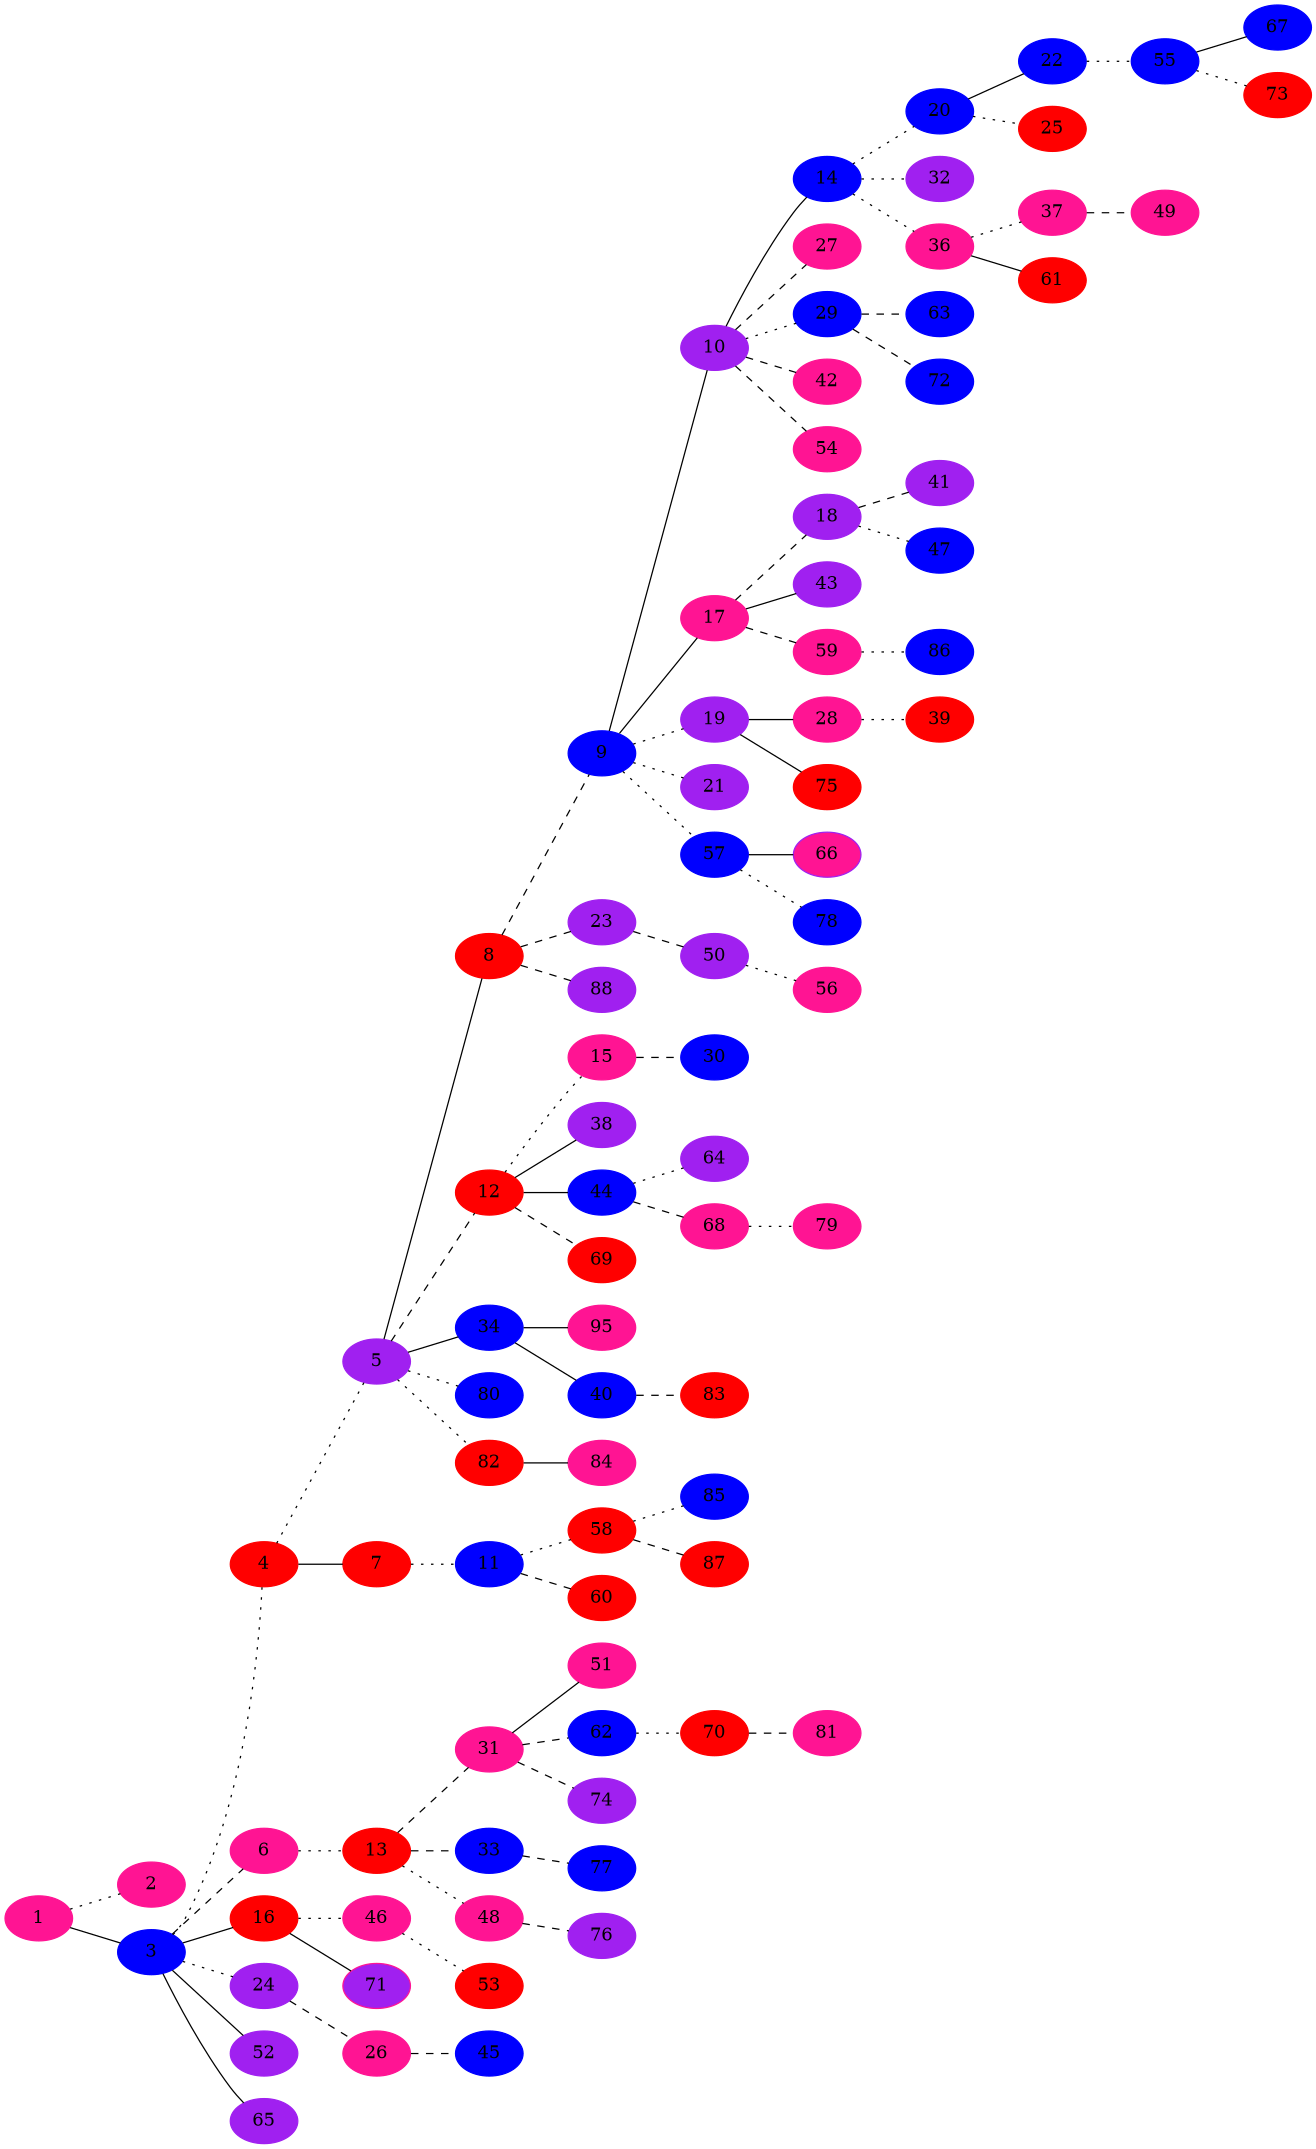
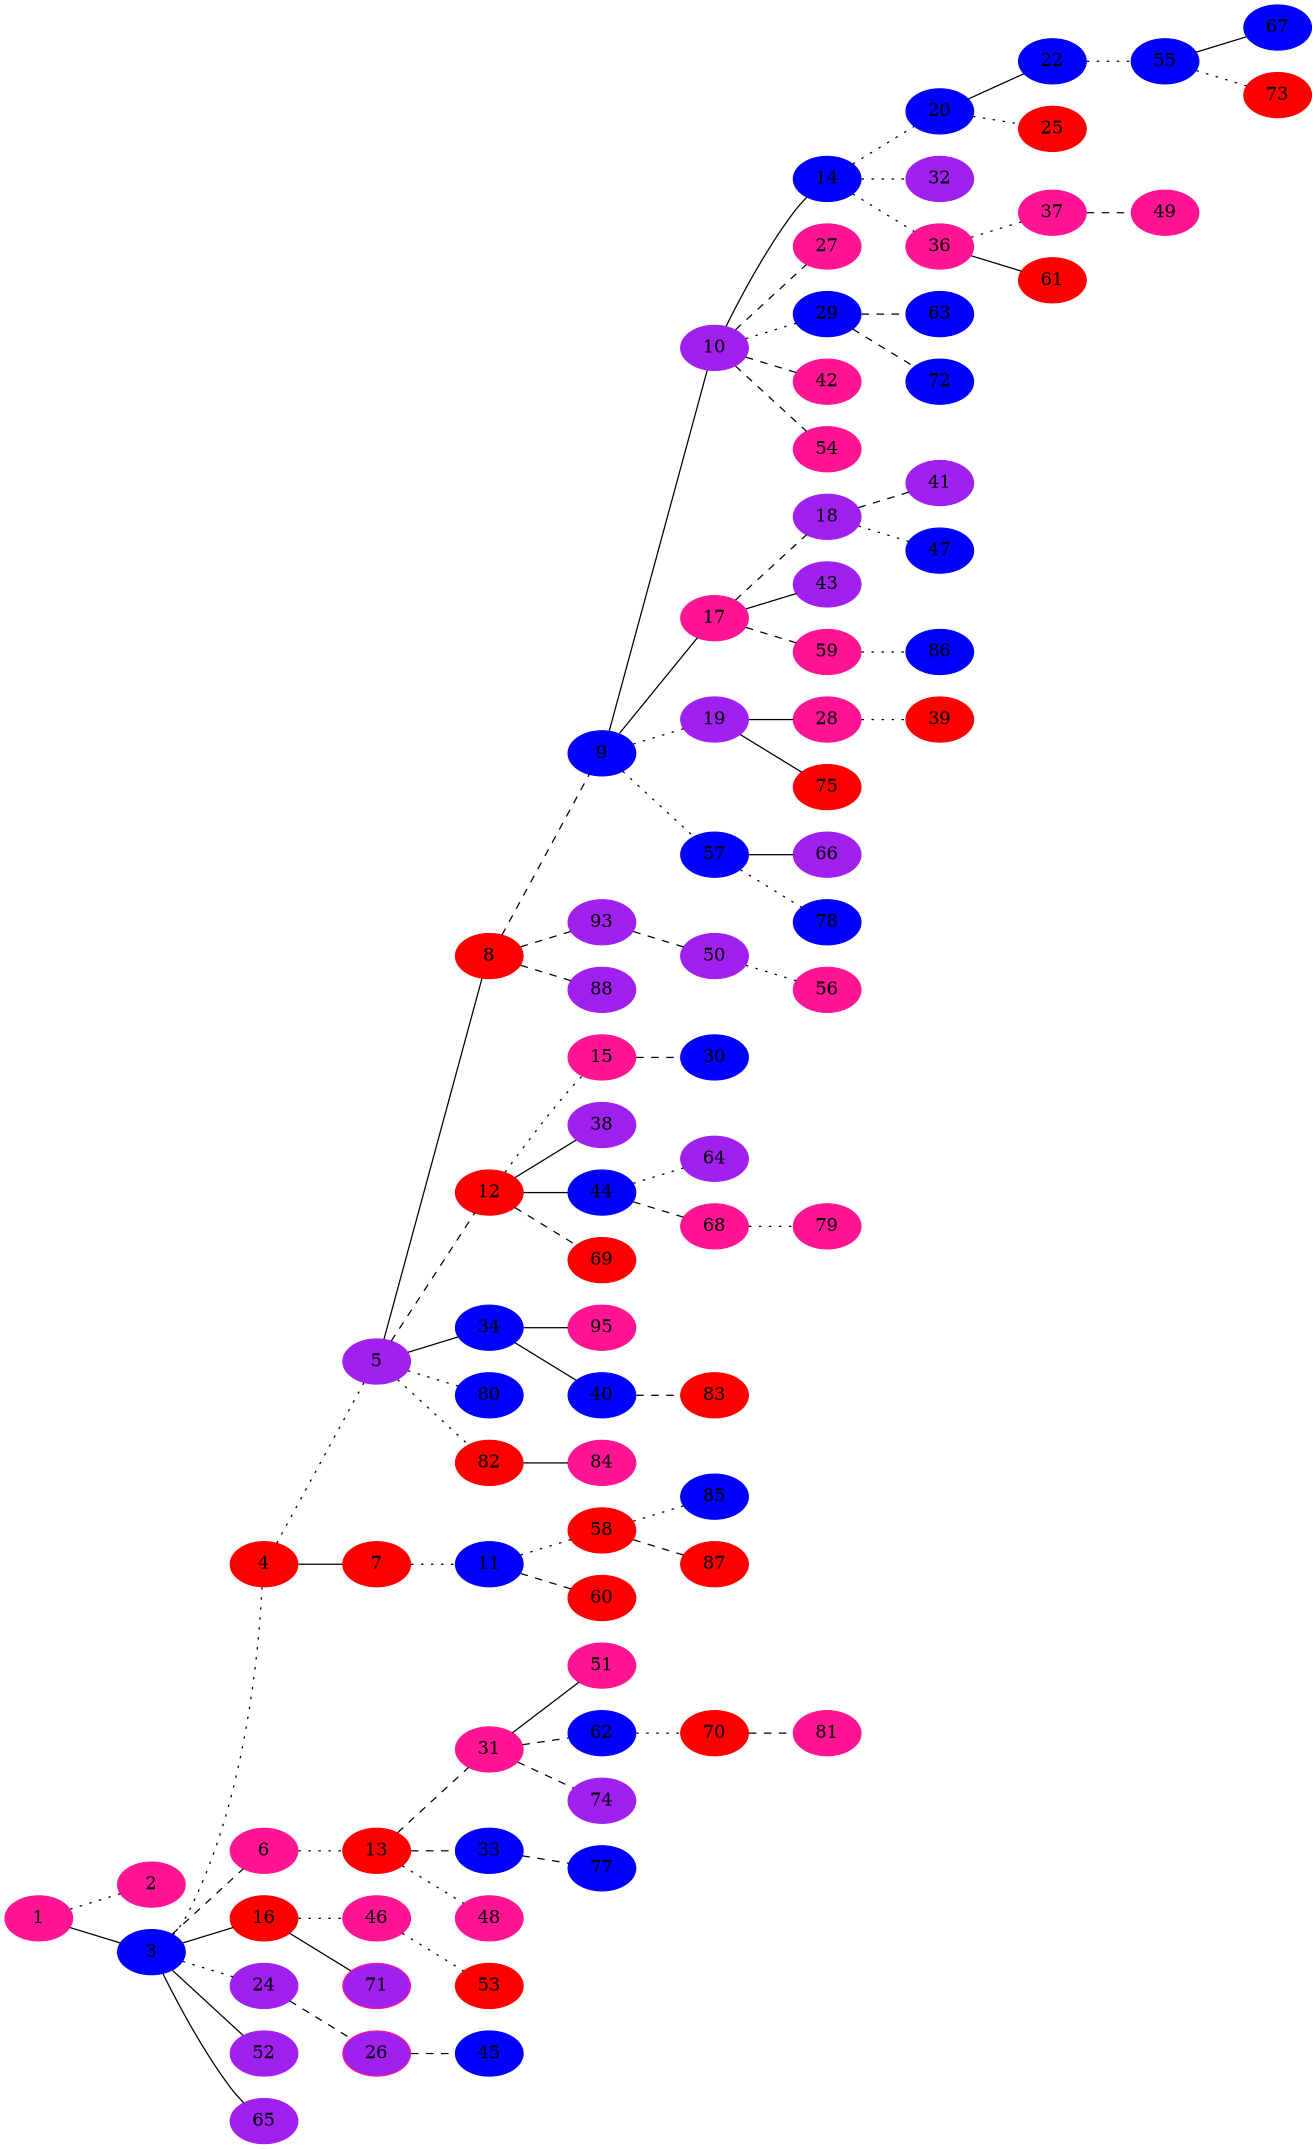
node "21": removed
node "66": fillcolor deeppink -> purple
node "23": label "23" -> "93"
node "76": removed
node "26": fillcolor deeppink -> purple
